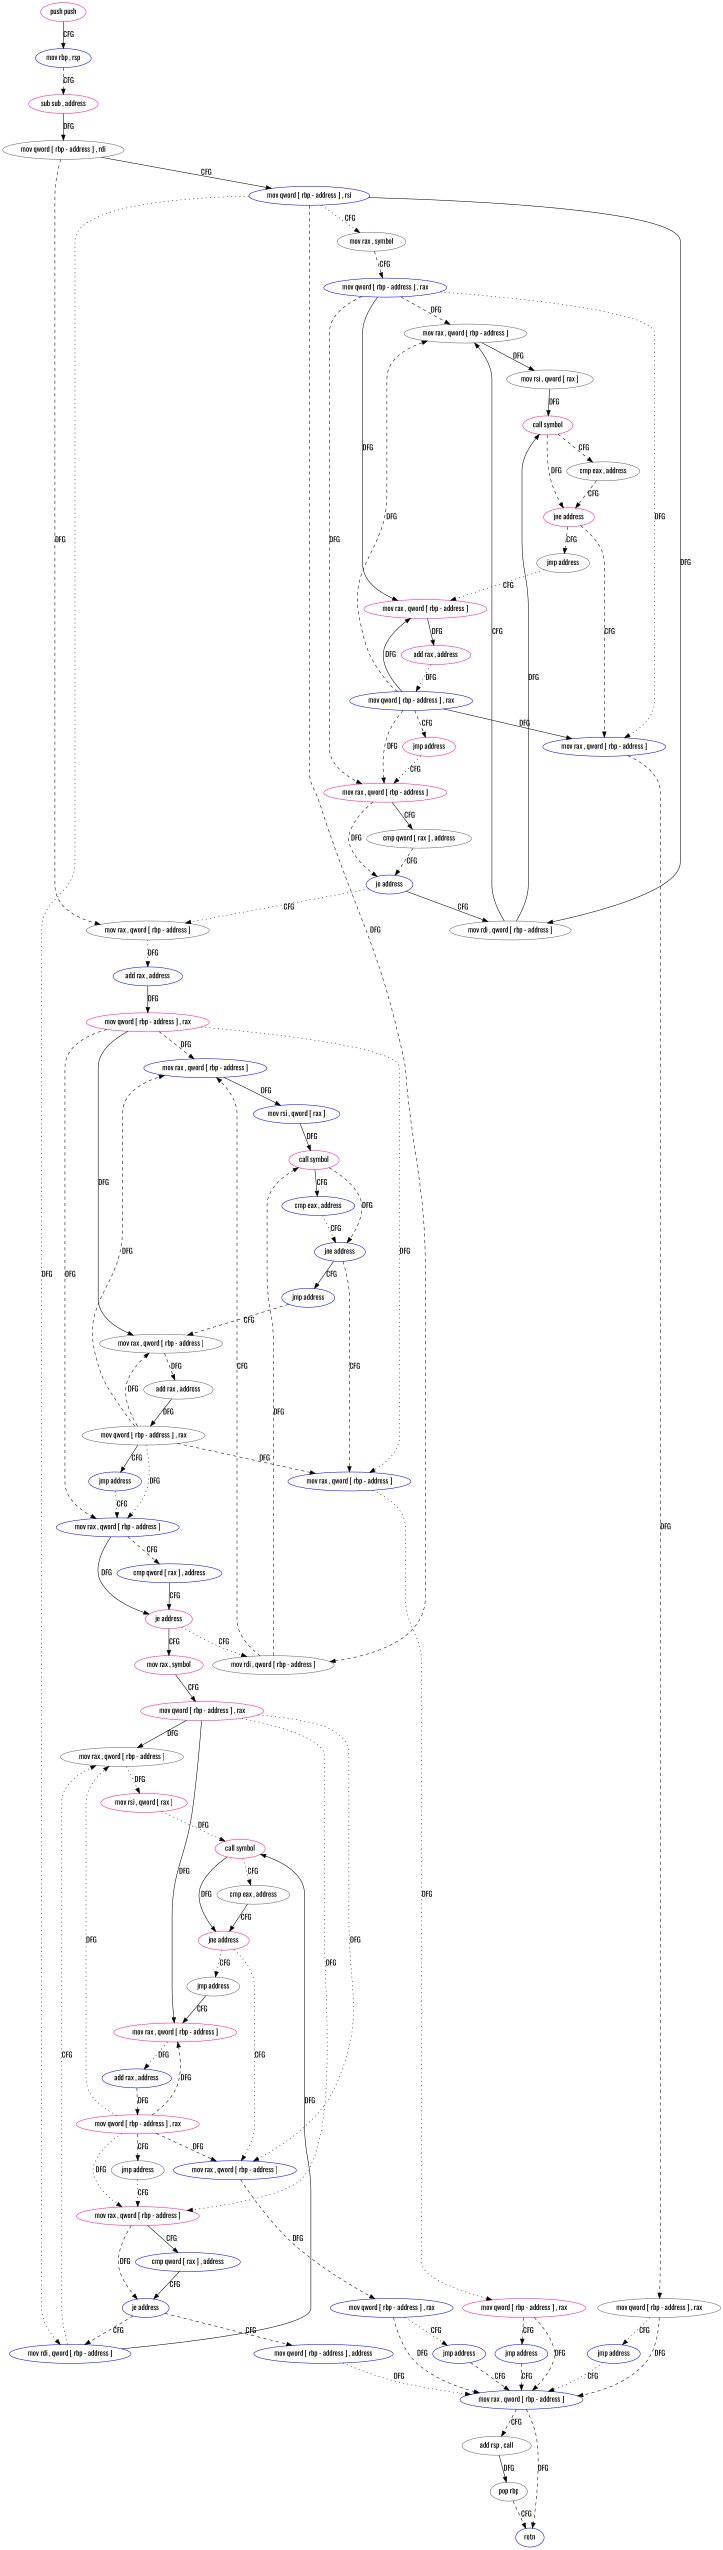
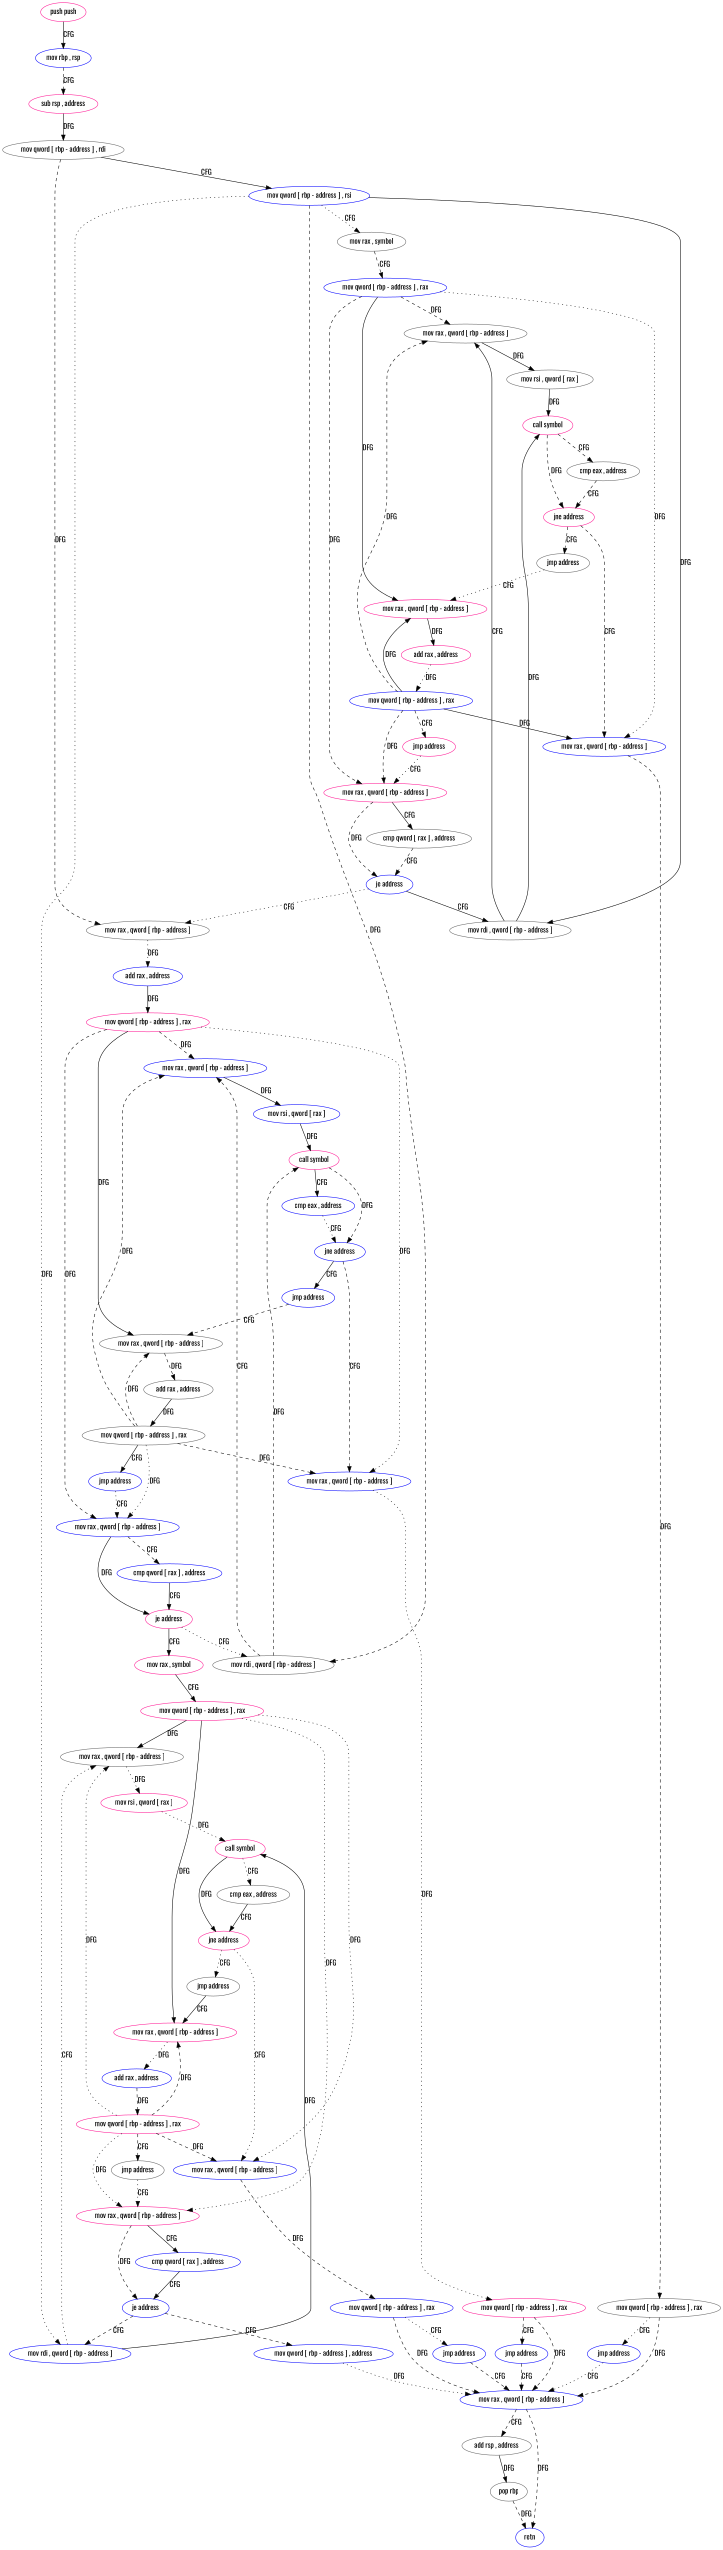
node "sub sub , address": label "sub sub , address" -> "sub rsp , address"
node "add rsp , call": label "add rsp , call" -> "add rsp , address"
edge "pop rbp" -> "retn": label "CFG" -> "DFG"
